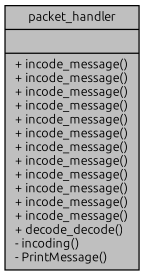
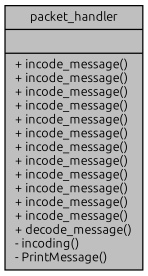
node "packet_handler": text "+ decode_decode()" -> "+ decode_message()"
